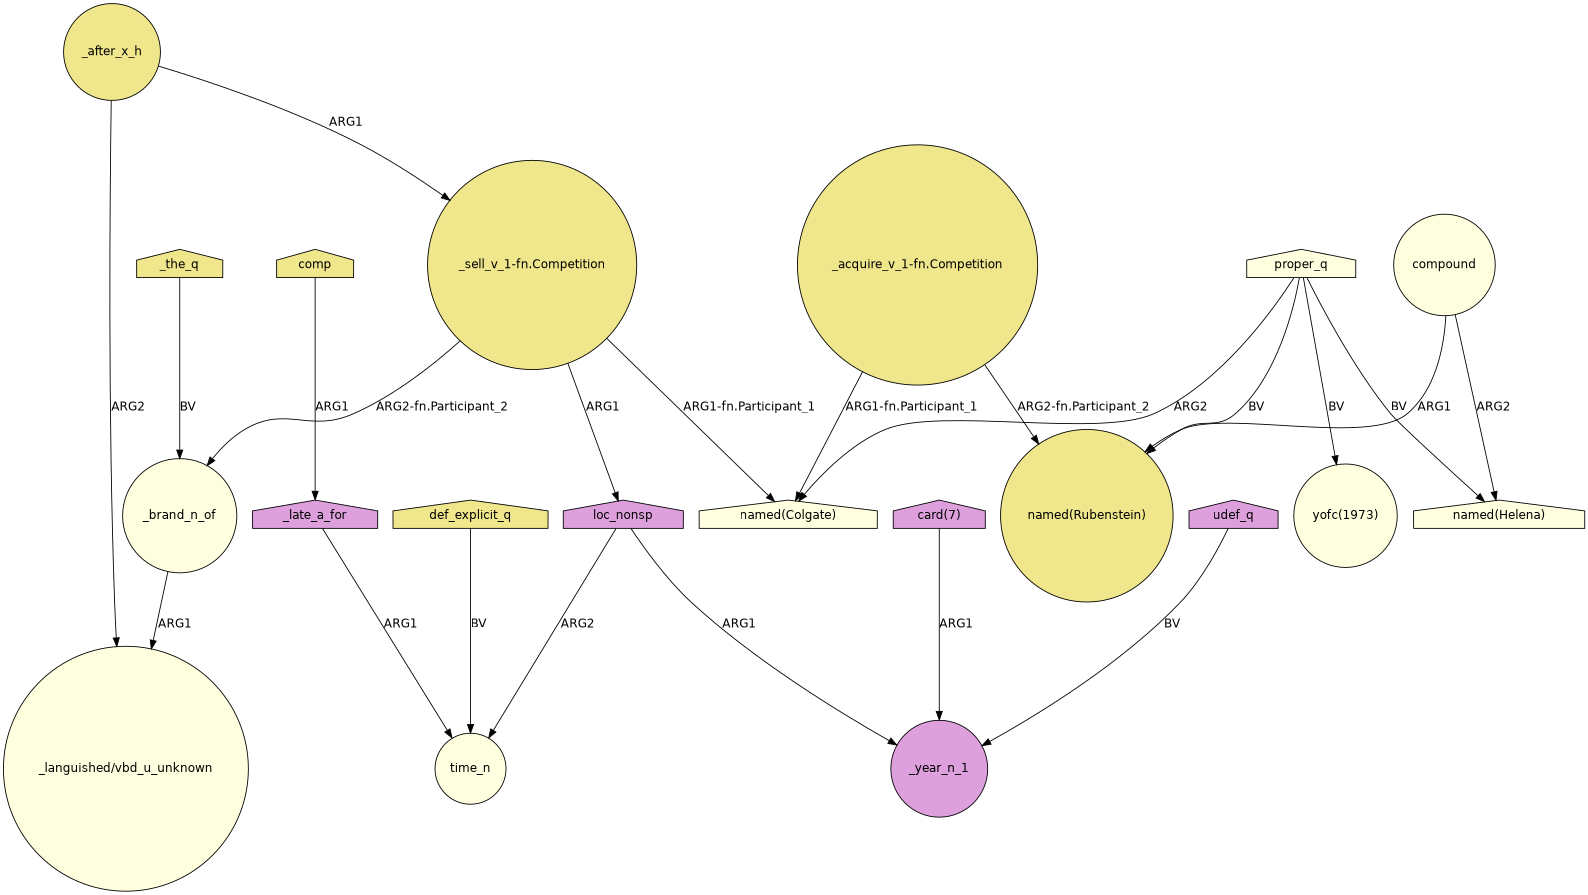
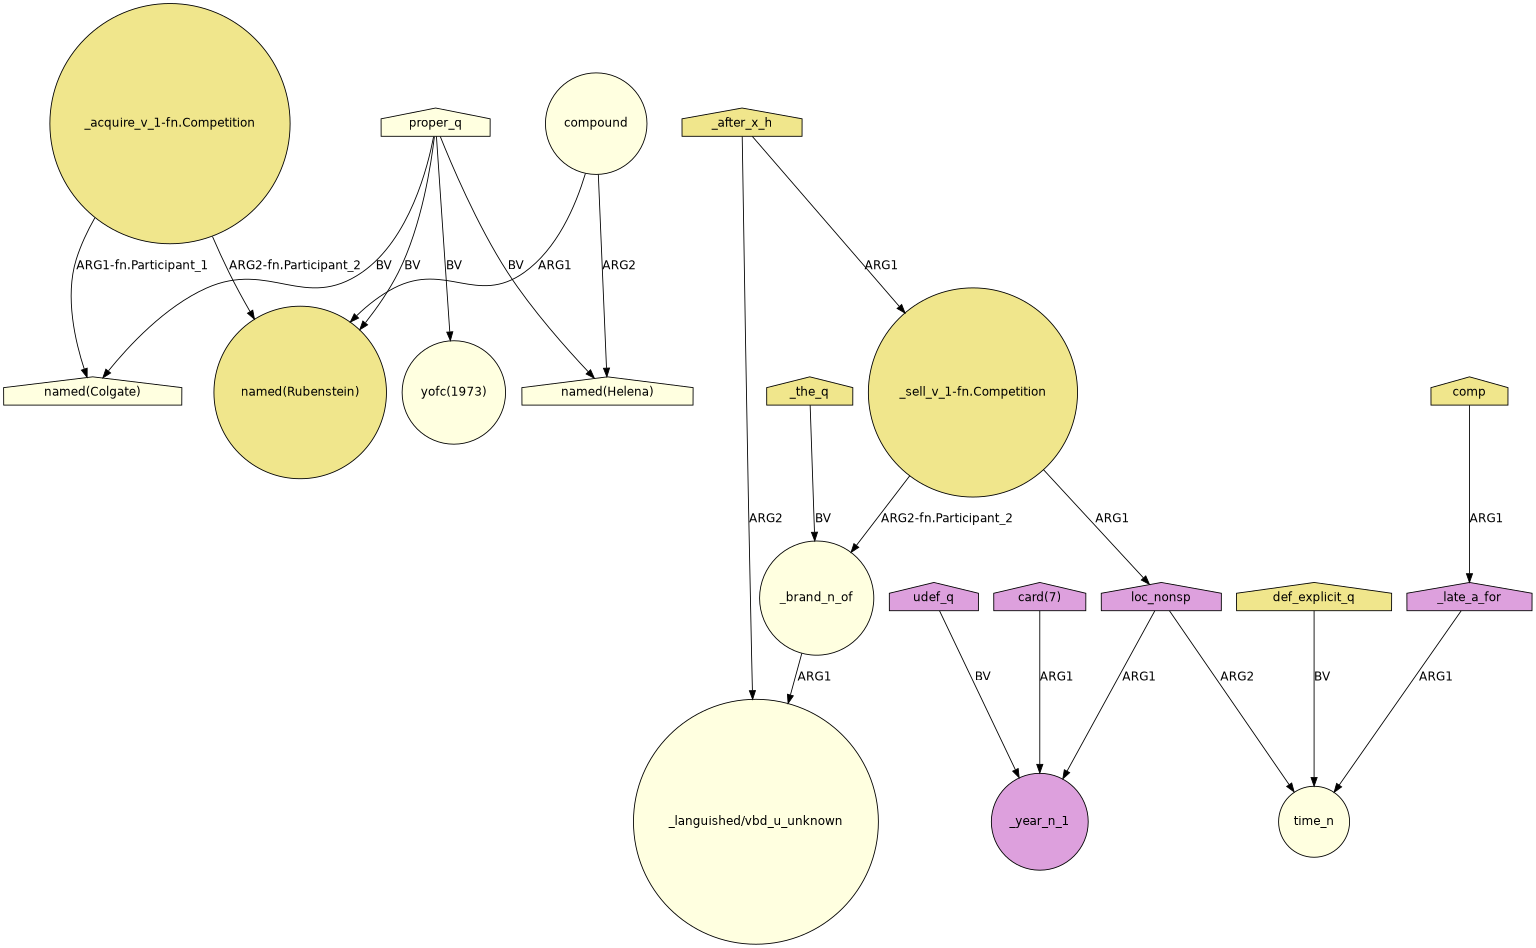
node "_after_x_h": shape circle -> house
edge "proper_q" -> "named(Colgate)": label "ARG2" -> "BV"
edge "_sell_v_1-fn.Competition" -> "named(Colgate)": removed, label "ARG1-fn.Participant_1"
